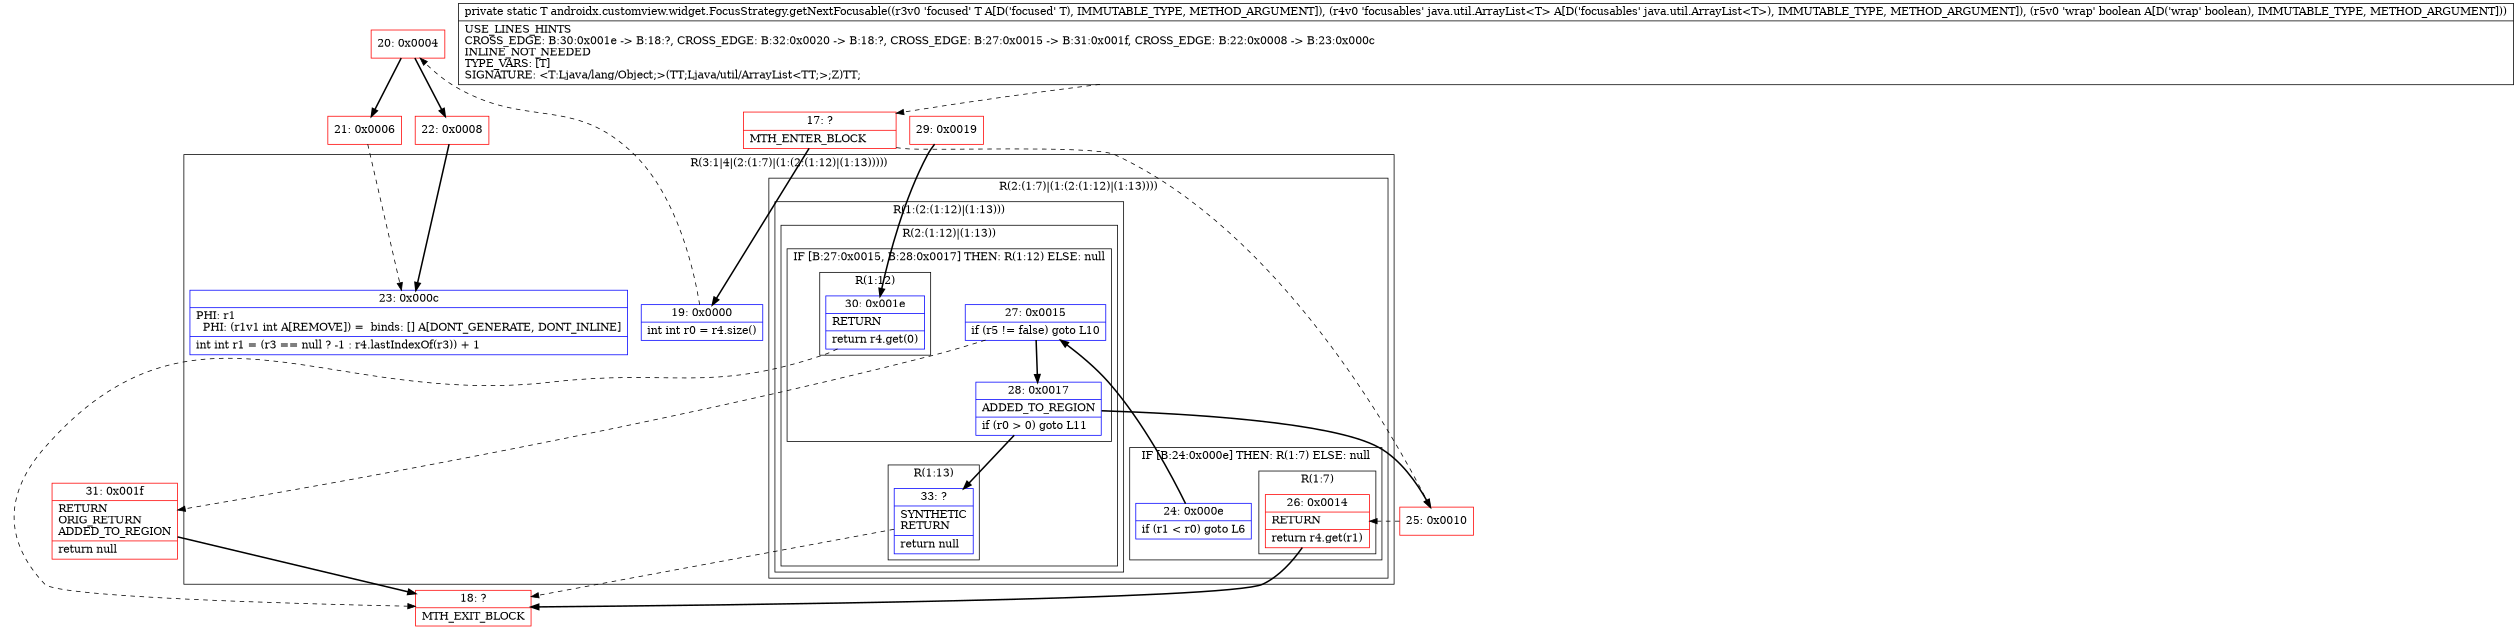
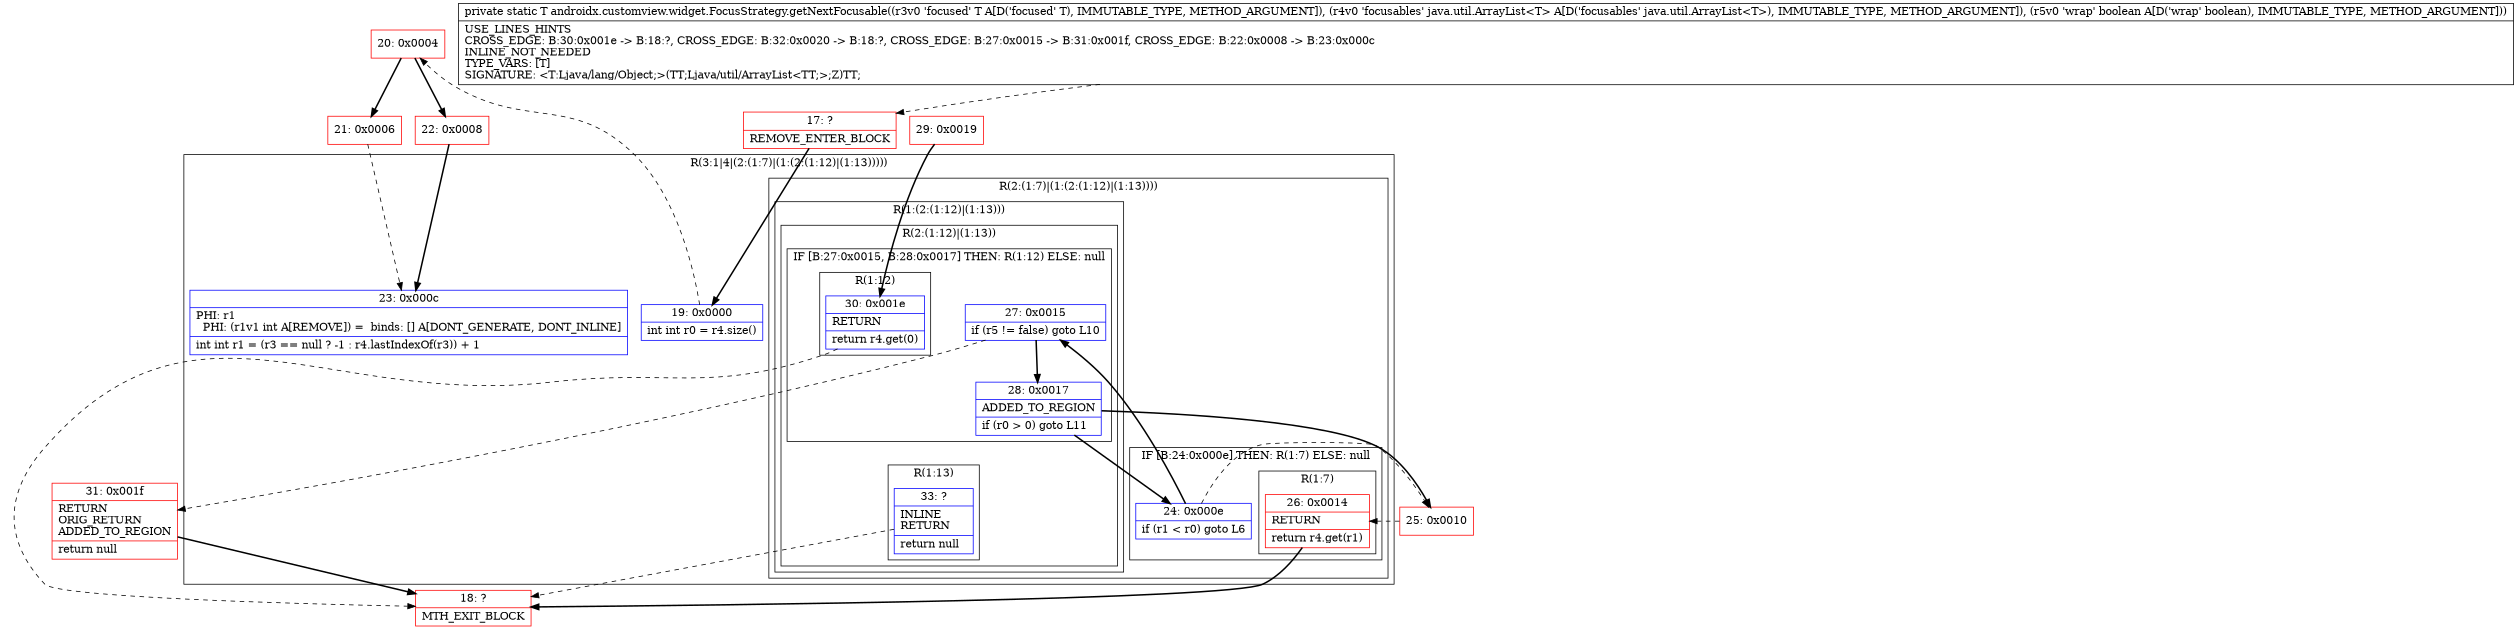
node "17: ?": text "MTH_ENTER_BLOCK" -> "REMOVE_ENTER_BLOCK"
edge "17: ?" -> "25: 0x0010": now "24: 0x000e" -> "25: 0x0010"
edge "28: 0x0017" -> "33: ?": now "28: 0x0017" -> "24: 0x000e"
node "33: ?": text "SYNTHETIC" -> "INLINE"
